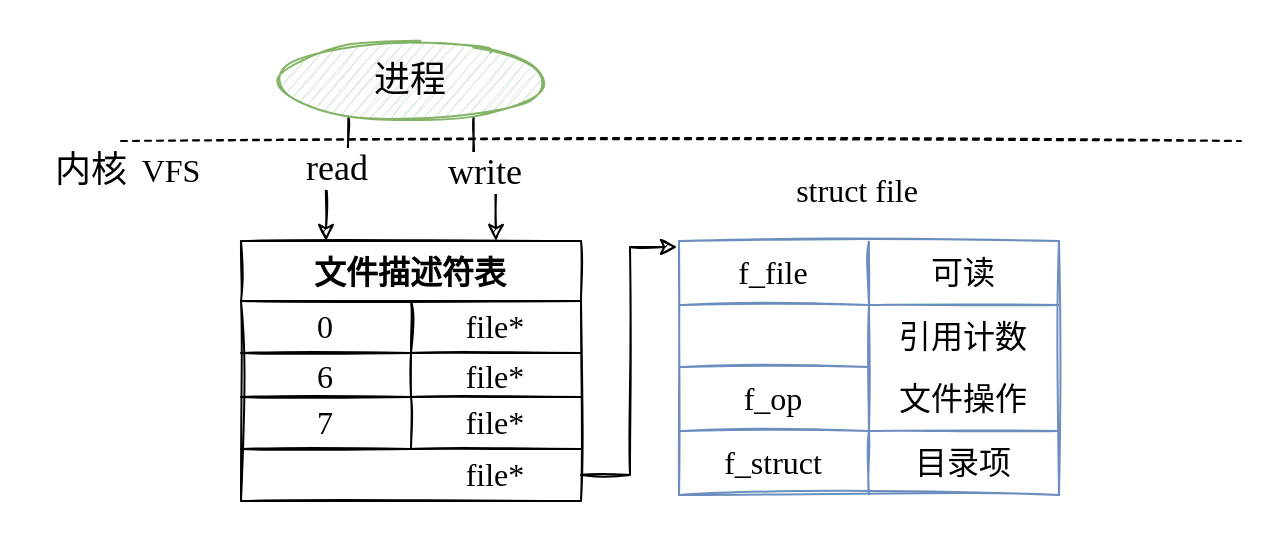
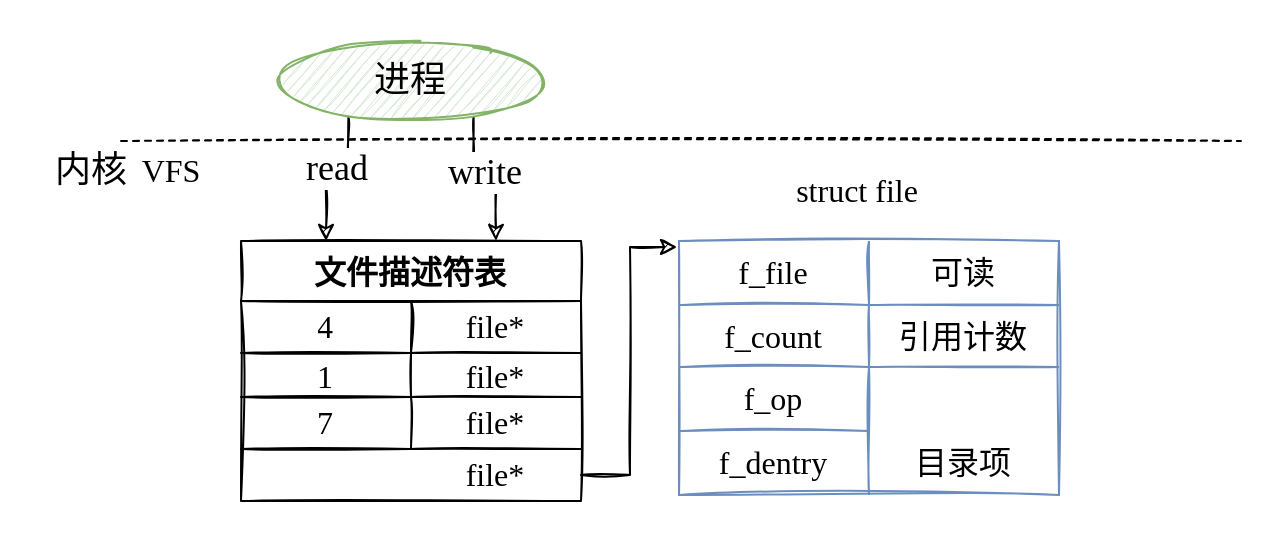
node "0": label "0" -> "4"
node "f_count": added
node "6": label "6" -> "1"
node "文件操作": removed
node "f_struct": label "f_struct" -> "f_dentry"
